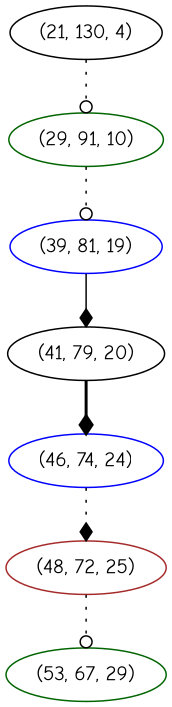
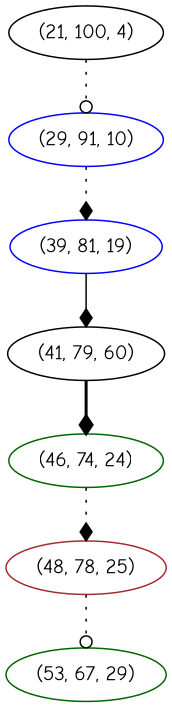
node "(21, 130, 4)": label "(21, 130, 4)" -> "(21, 100, 4)"
node "(29, 91, 10)": color darkgreen -> blue
edge "(29, 91, 10)" -> "(39, 81, 19)": arrowhead odot -> diamond
node "(41, 79, 20)": label "(41, 79, 20)" -> "(41, 79, 60)"
node "(46, 74, 24)": color blue -> darkgreen
node "(48, 72, 25)": label "(48, 72, 25)" -> "(48, 78, 25)"
